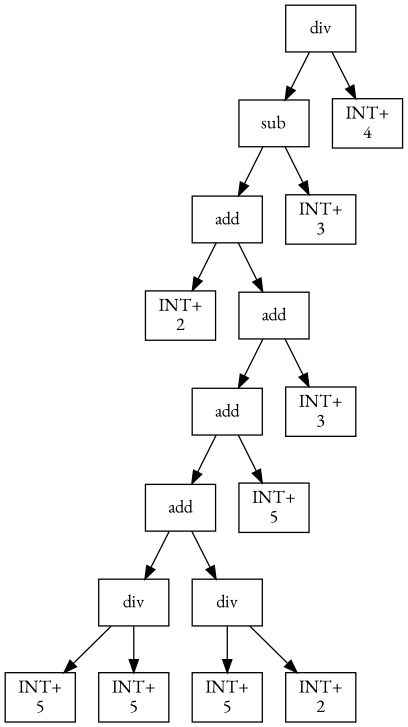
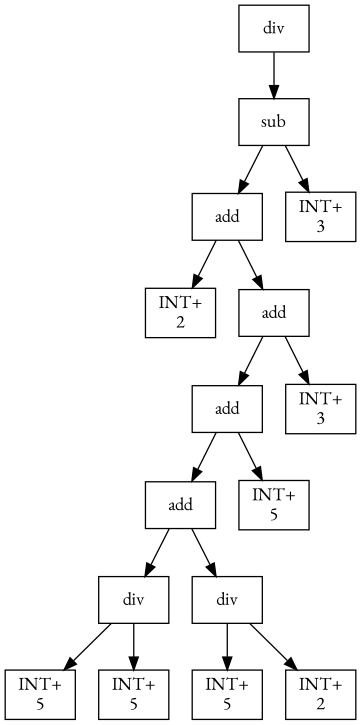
node "INT+ 4": removed
